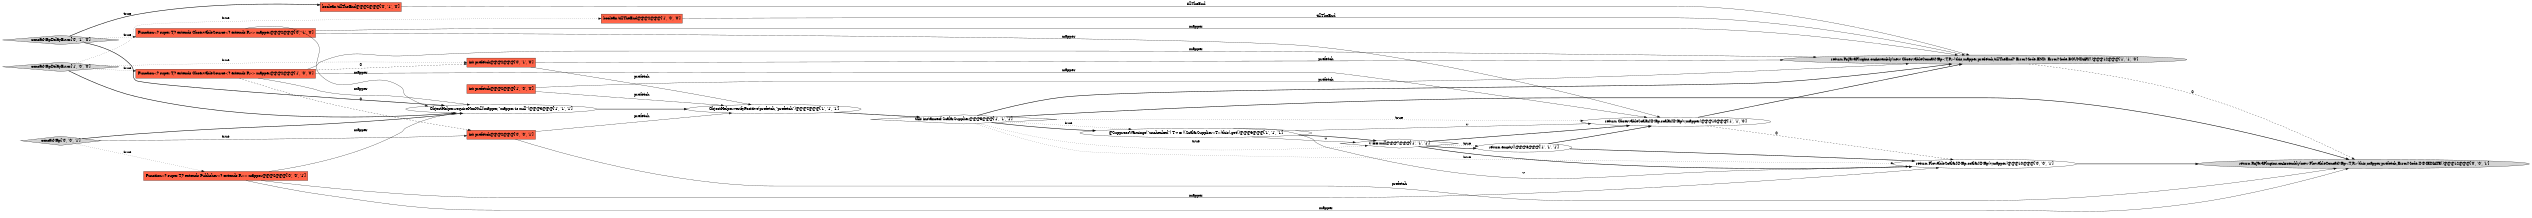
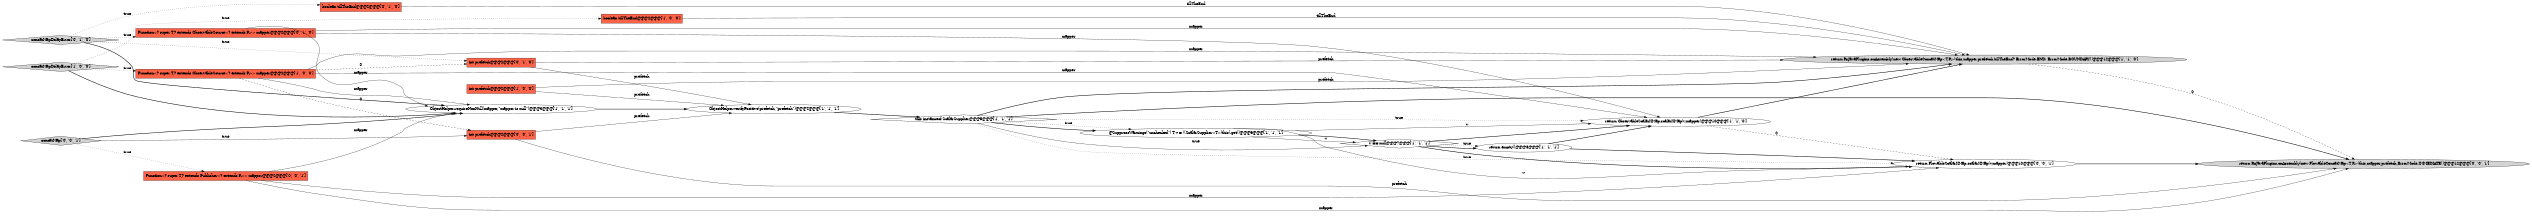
edge "concatMapDelayError['0', '1', '0']" -> "boolean tillTheEnd@@@2@@@['0', '1', '0']": style bold -> dotted
edge "concatMapDelayError['1', '0', '0']" -> "int prefetch@@@2@@@['0', '1', '0']": now "concatMapDelayError['0', '1', '0']" -> "int prefetch@@@2@@@['0', '1', '0']"
edge "this instanceof ScalarSupplier@@@5@@@['1', '1', '1']" -> "v == null@@@7@@@['1', '1', '1']": style dotted -> solid
